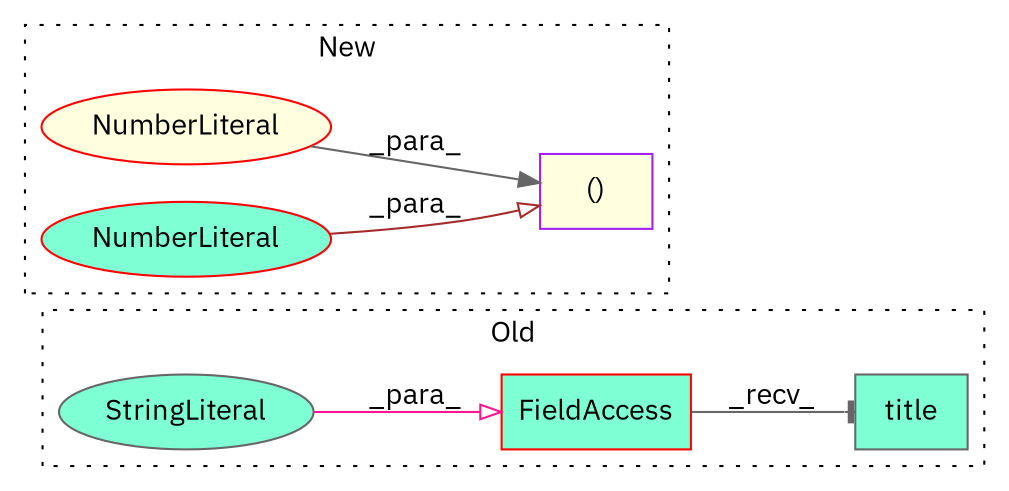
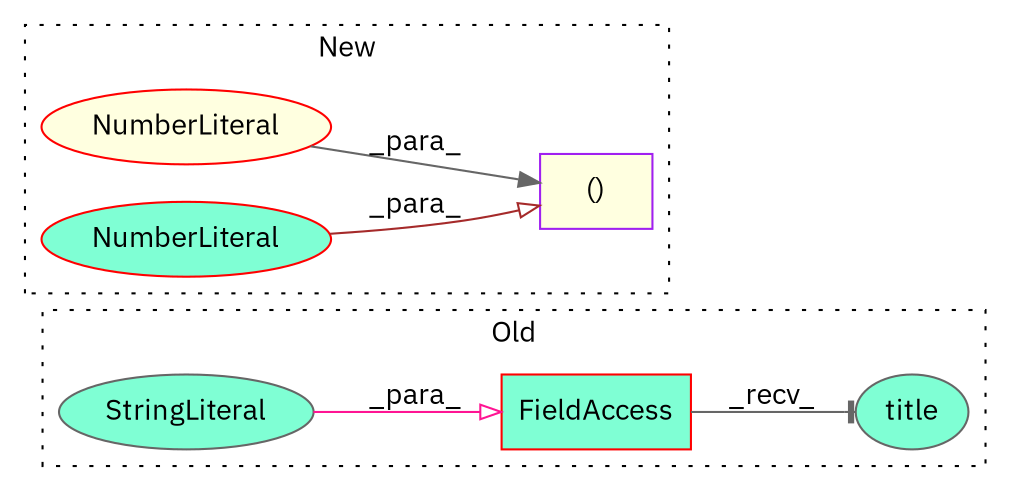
node "title": shape box -> ellipse
